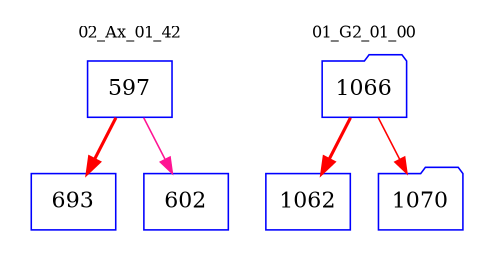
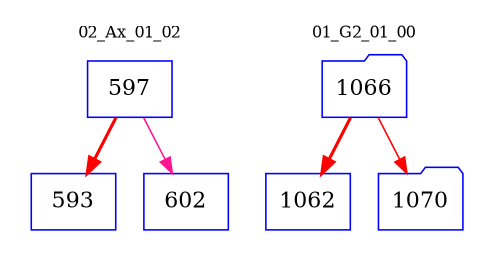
cluster "02_Ax_01_42": label "02_Ax_01_42" -> "02_Ax_01_02"
node "693": label "693" -> "593"
